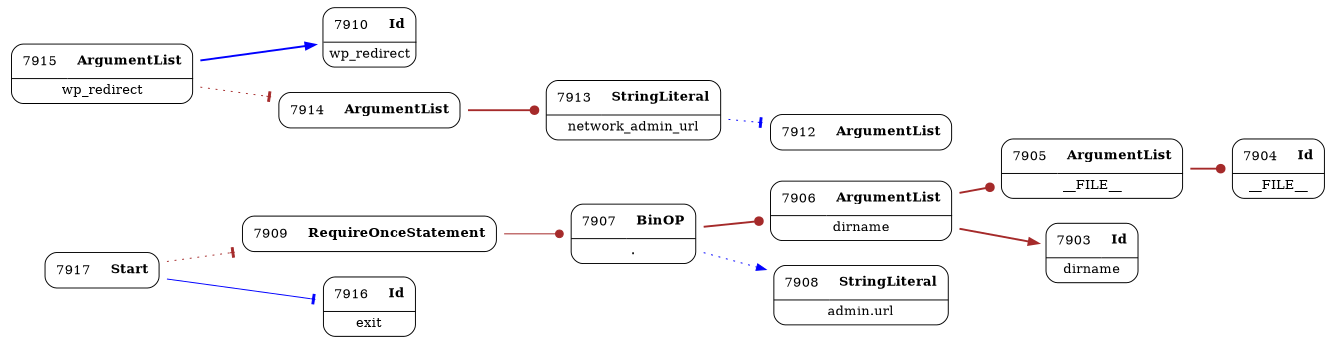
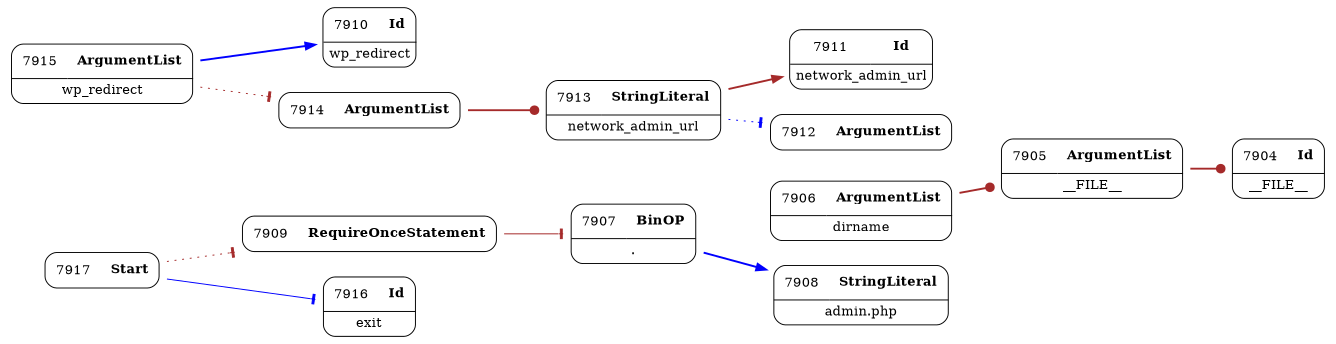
node "7911": added
edge "7907" -> "7906": removed
edge "7909" -> "7907": arrowhead dot -> tee
node "7903": removed
edge "7907" -> "7908": style dotted -> bold
node "7908": text "admin.url" -> "admin.php"
